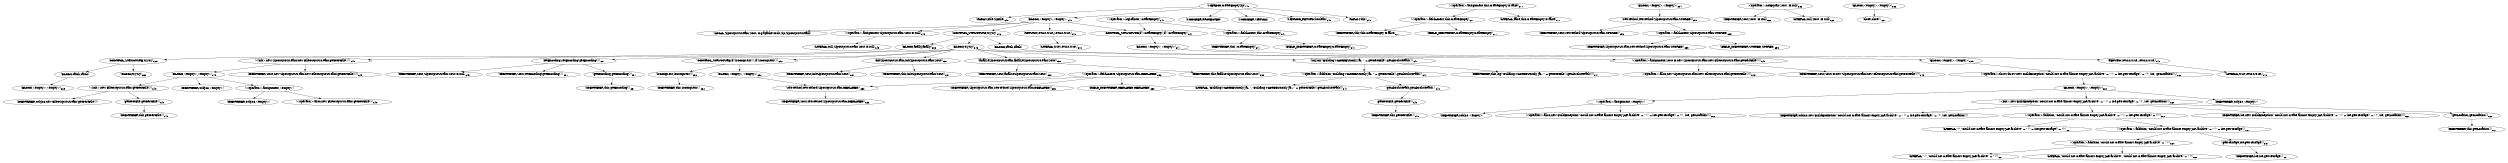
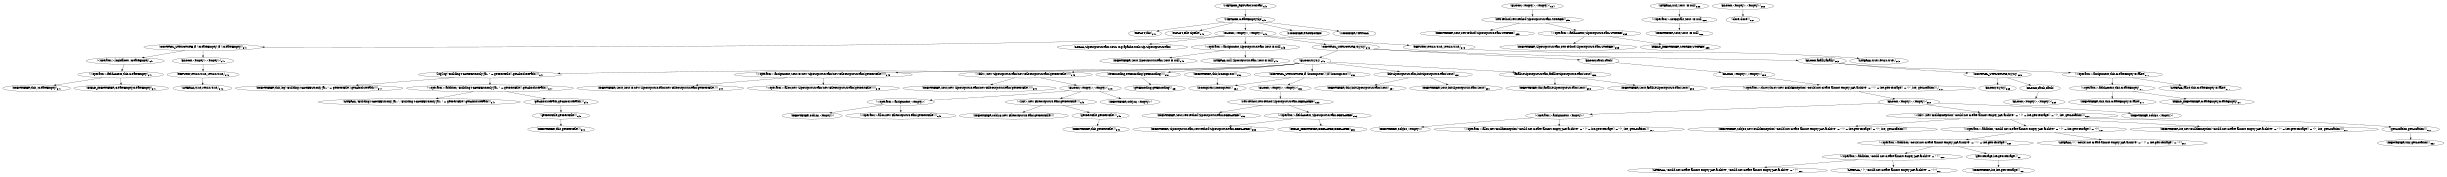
node "(METHOD,createEmptyZip)": text "440" -> "640"
edge "(METHOD,createEmptyZip)" -> "(METHOD_RETURN,boolean)": reversed
edge "(<operator>.notEquals,zOut != null)" -> "(LITERAL,null,zOut != null)": reversed
edge "(<operator>.logicalNot,!createEmpty)" -> "(CONTROL_STRUCTURE,if (!createEmpty),if (!createEmpty))": reversed
edge "(setEncoding,setEncoding(getEncoding()))" -> "(IDENTIFIER,zOut,ZipOutputStream zOut = null)": now "(<operator>.assignment,ZipOutputStream zOut = null)" -> "(IDENTIFIER,zOut,ZipOutputStream zOut = null)"
edge "(BLOCK,finally,finally)" -> "(<operator>.assignment,this.createEmpty = false)": added
node "(getEncoding,getEncoding())": text "851" -> "651"
node "(IDENTIFIER,zOut,setEncoding(getEncoding()))": removed
edge "(isCompress,isCompress())" -> "(IDENTIFIER,this,isCompress())": reversed
edge "(<operator>.fieldAccess,ZipOutputStream.DEFLATED)" -> "(setMethod,setMethod(ZipOutputStream.DEFLATED))": reversed
node "(IDENTIFIER,this,getEncoding())": removed
